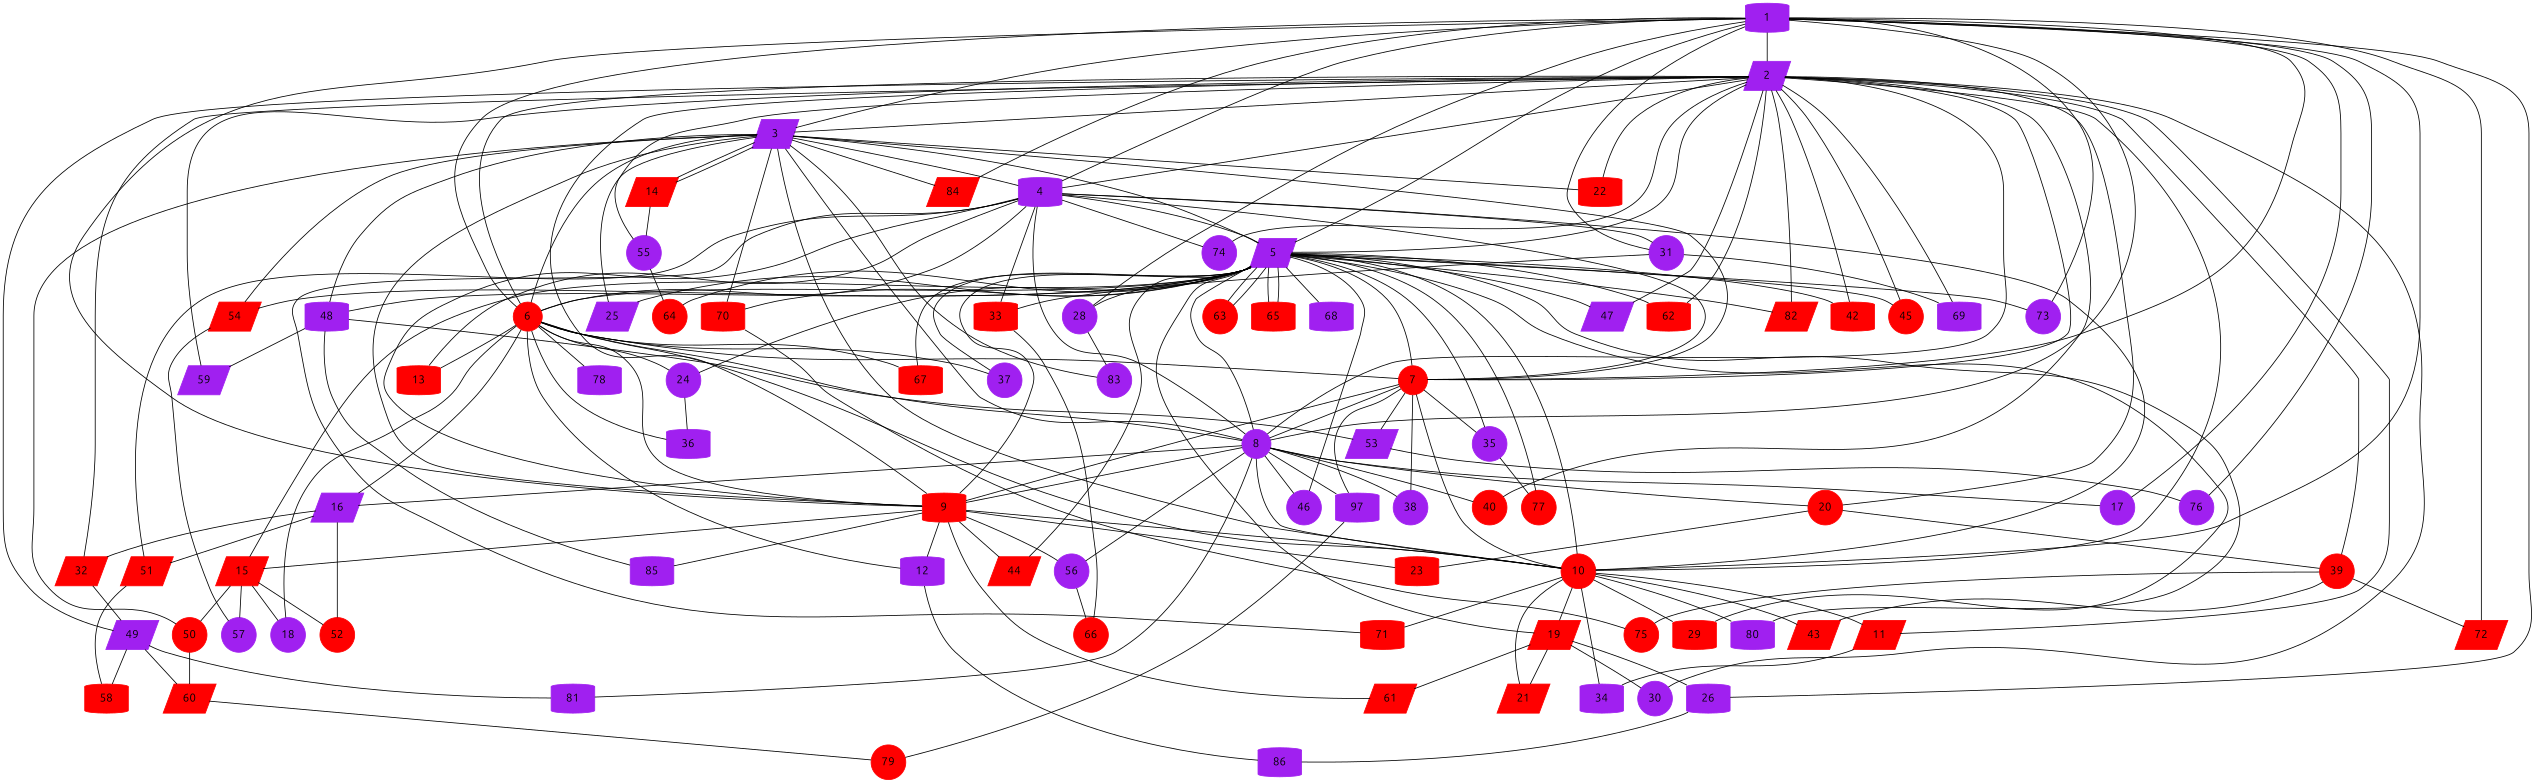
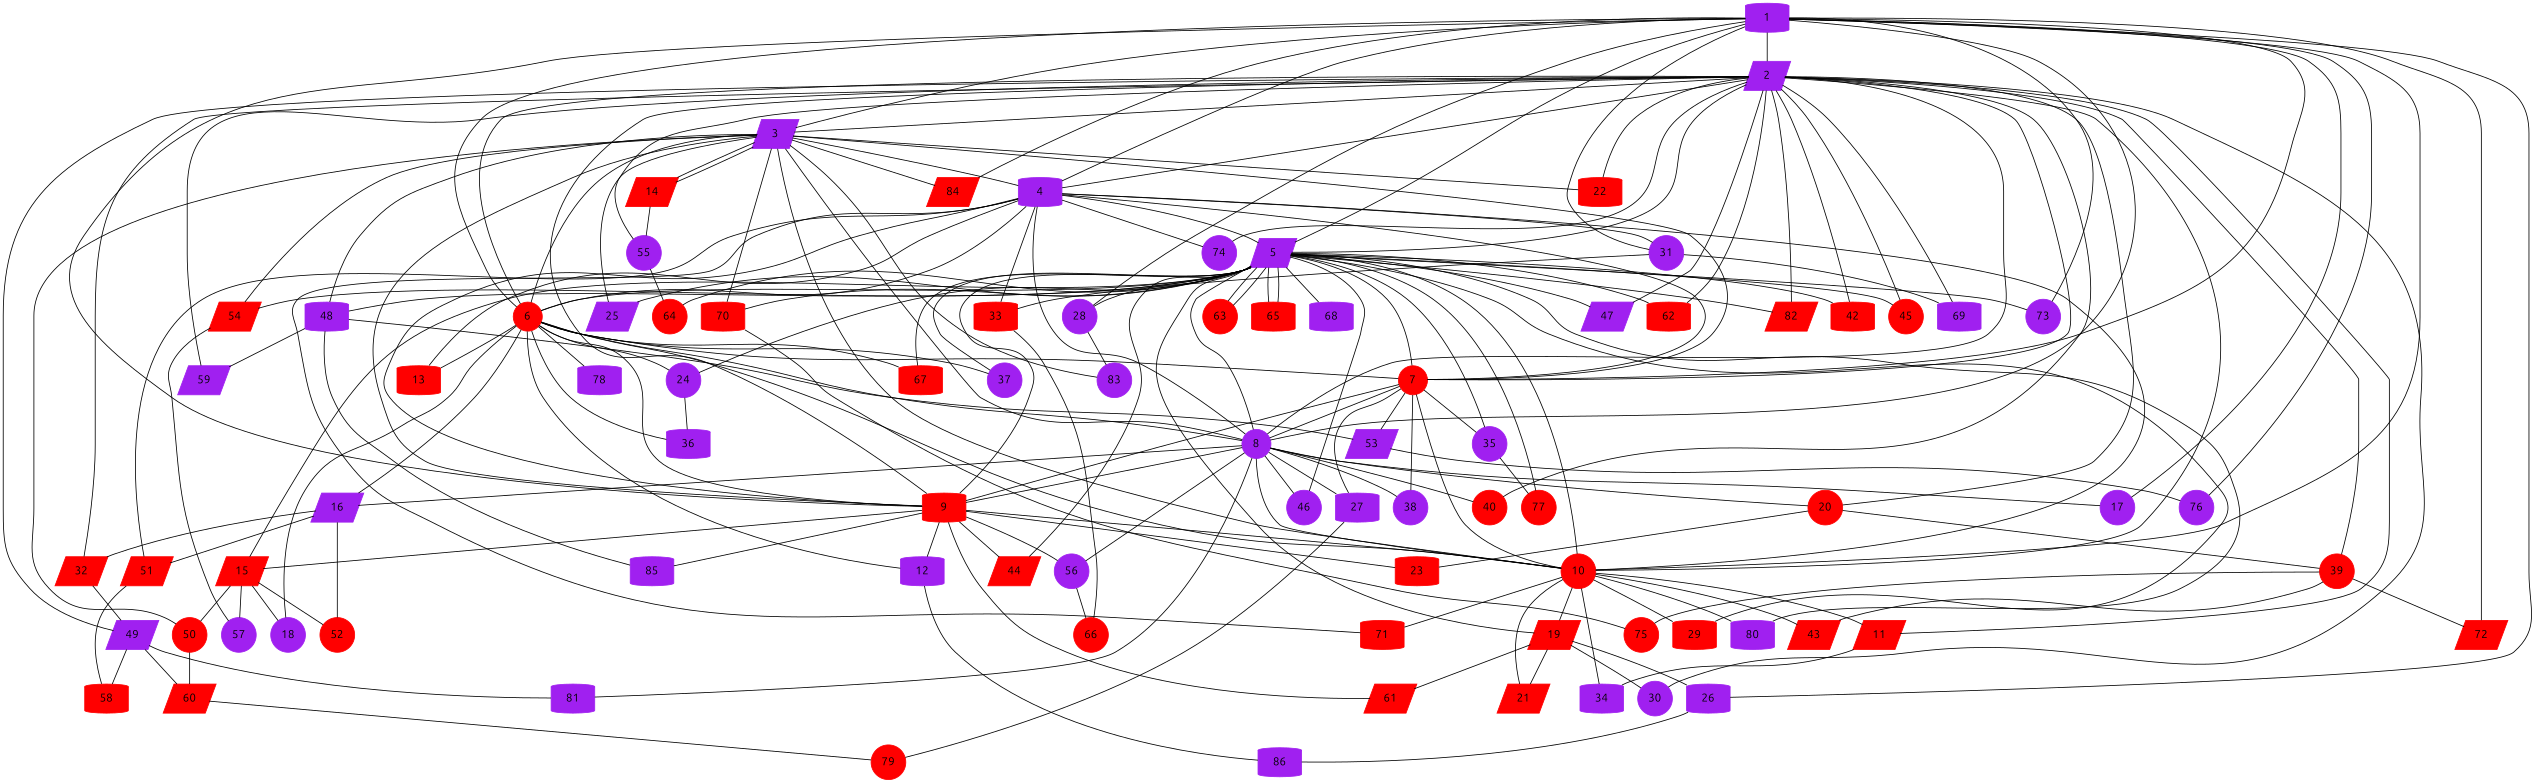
edge "3" -- "5": removed
node "97": label "97" -> "27"
